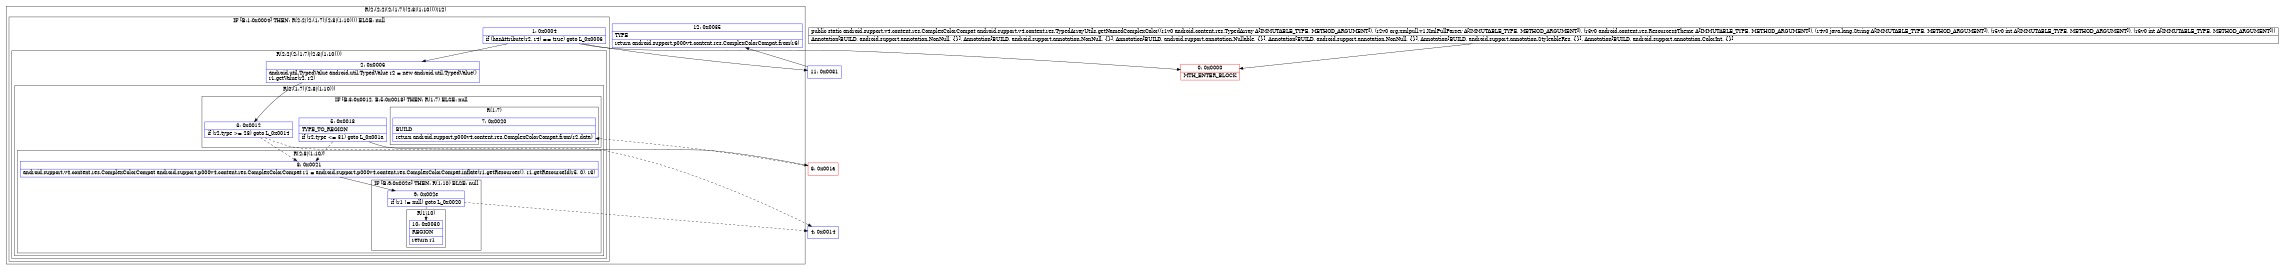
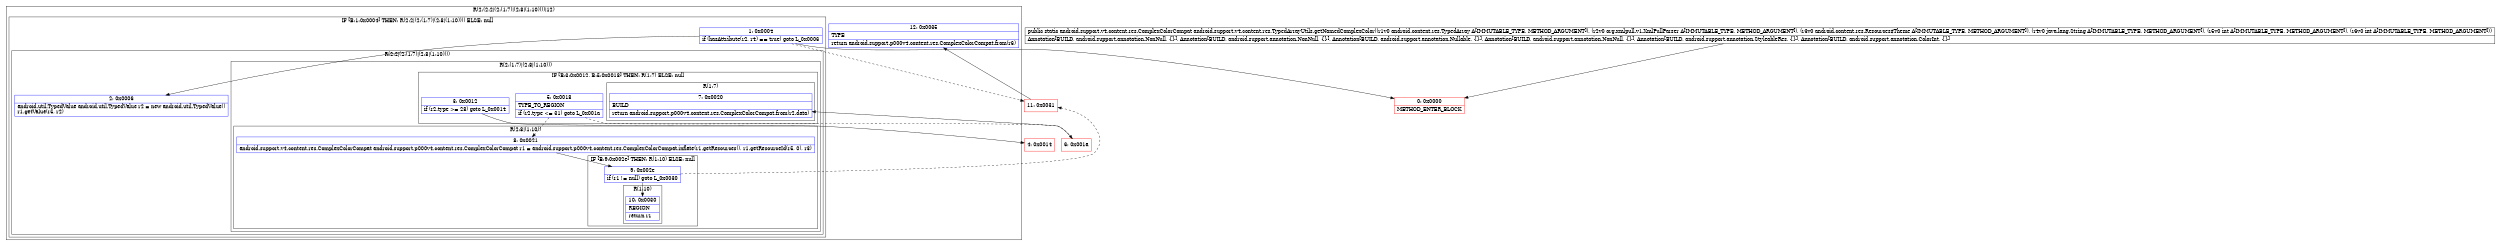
edge "1: 0x0004" -> "11: 0x0031": style solid -> dashed
node "11: 0x0031": color blue -> red
node "0: 0x0000": text "MTH_ENTER_BLOCK" -> "METHOD_ENTER_BLOCK"
node "2: 0x0006": text "r1.getValue(r2, r2)" -> "r1.getValue(r5, r2)"
edge "2: 0x0006" -> "3: 0x0012": removed
edge "3: 0x0012" -> "8: 0x0021": removed
edge "6: 0x001a" -> "7: 0x0020": style dashed -> solid
edge "5: 0x0018" -> "6: 0x001a": style solid -> dashed
edge "3: 0x0012" -> "4: 0x0014": style dashed -> solid
node "9: 0x002e": text "if (r1 != null) goto L_0x0020" -> "if (r1 != null) goto L_0x0030"
edge "9: 0x002e" -> "10: 0x0030": style dashed -> solid
edge "9: 0x002e" -> "4: 0x0014": now "9: 0x002e" -> "11: 0x0031"
node "4: 0x0014": color blue -> red
